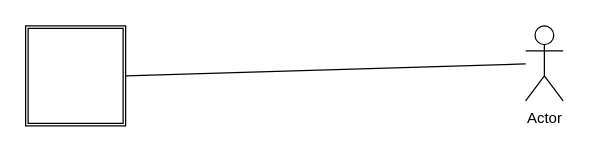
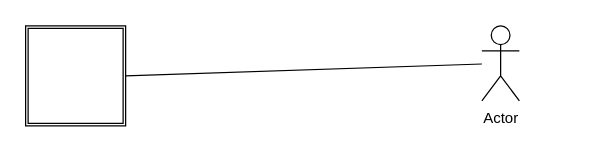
node "Actor": moved (544, 63) -> (501, 63)
